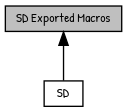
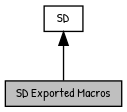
edge "SD" -> "SD Exported Macros": reversed
